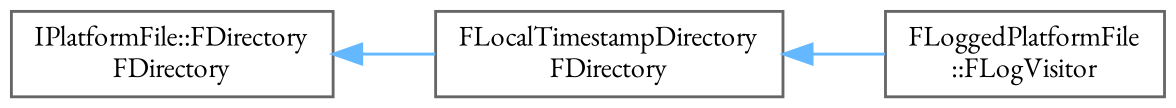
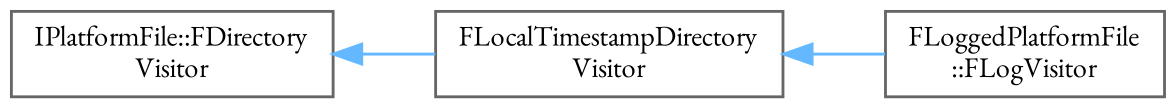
node "IPlatformFile::FDirectory FDirectory": label "IPlatformFile::FDirectory FDirectory" -> "IPlatformFile::FDirectory Visitor"
node "FLocalTimestampDirectory FDirectory": label "FLocalTimestampDirectory FDirectory" -> "FLocalTimestampDirectory Visitor"
